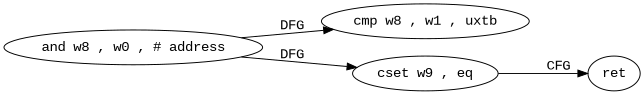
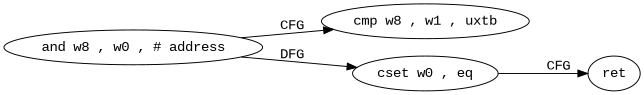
edge "and w8 , w0 , # address" -> "cmp w8 , w1 , uxtb": label "DFG" -> "CFG"
node "cset w9 , eq": label "cset w9 , eq" -> "cset w0 , eq"
